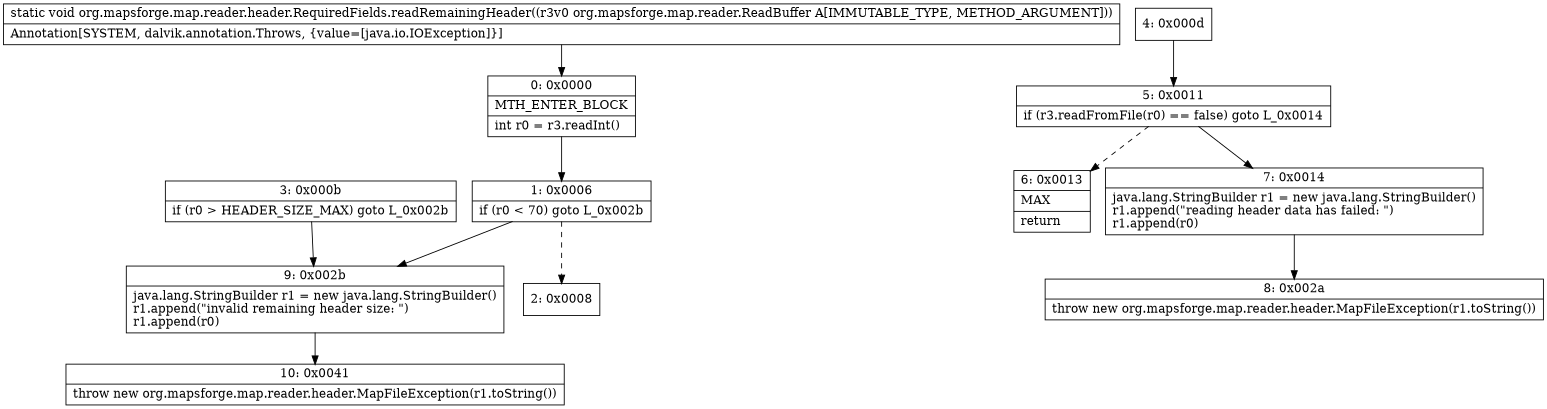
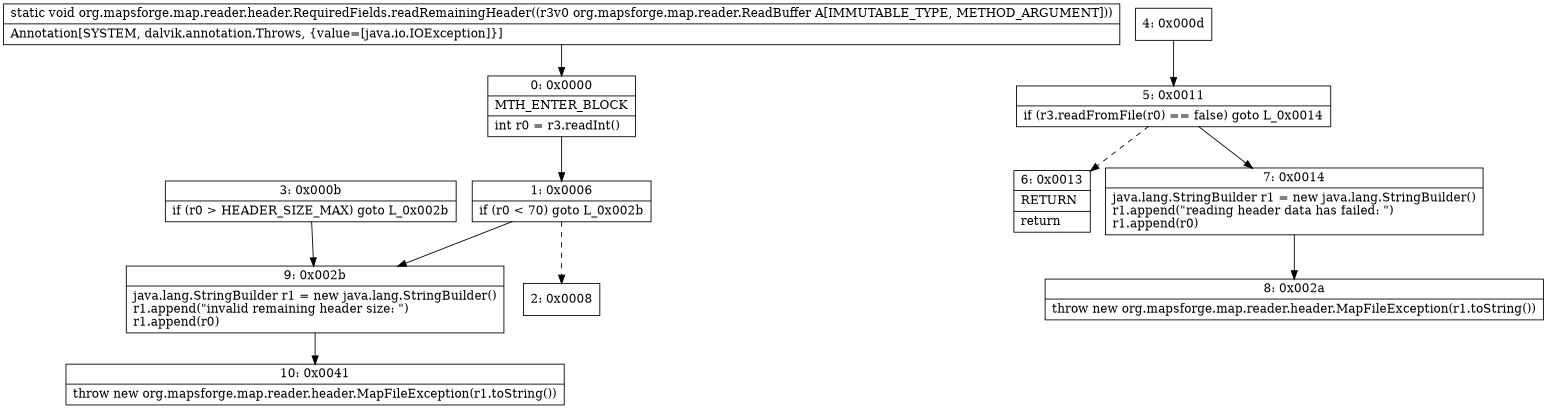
node "6: 0x0013": text "MAX" -> "RETURN"
